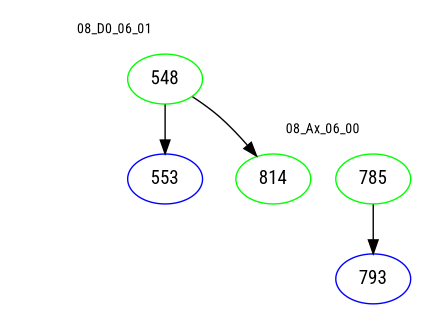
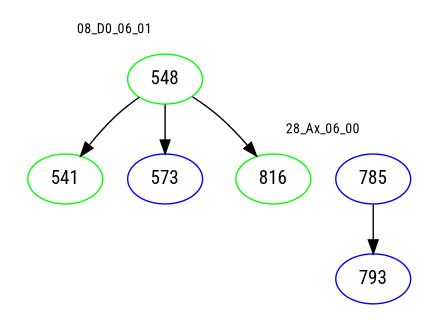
cluster "08_Ax_06_00": label "08_Ax_06_00" -> "28_Ax_06_00"
node "541": added
node "553": label "553" -> "573"
node "814": label "814" -> "816"
node "785": color green -> blue
